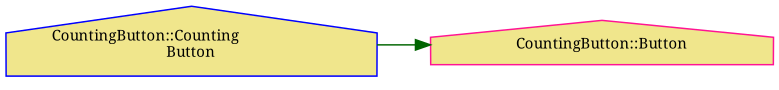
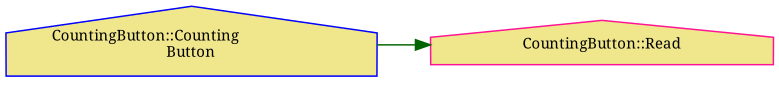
node "CountingButton::Button": label "CountingButton::Button" -> "CountingButton::Read"
